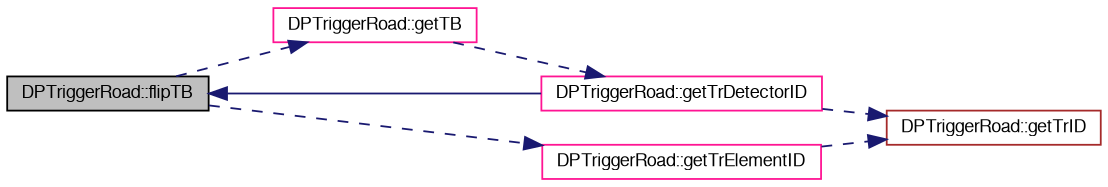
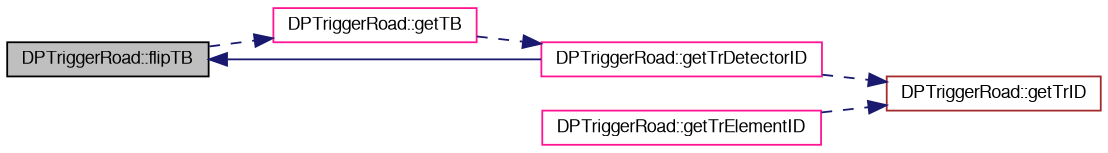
edge "DPTriggerRoad::flipTB" -> "DPTriggerRoad::getTrElementID": removed
